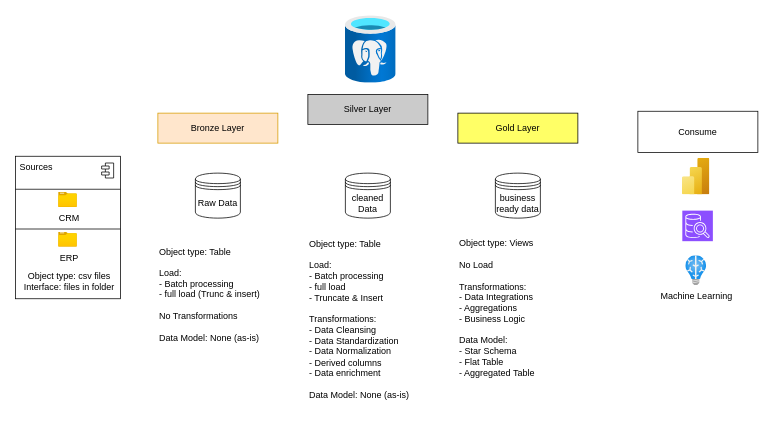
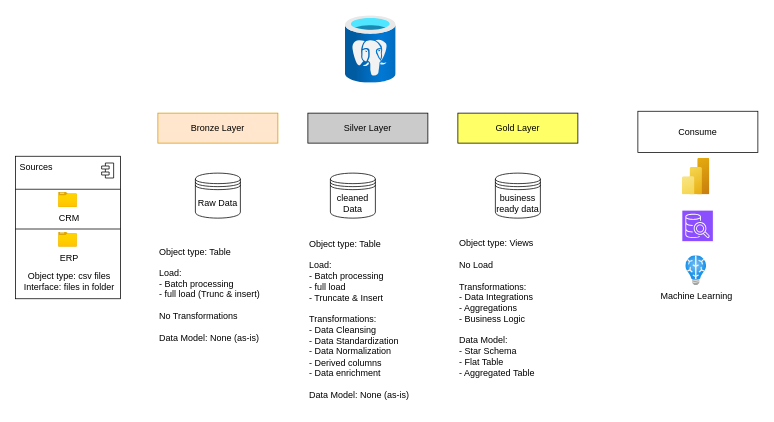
node "Silver Layer": moved (368, 109) -> (368, 128)
node "cleaned Data": moved (368, 195) -> (353, 195)
